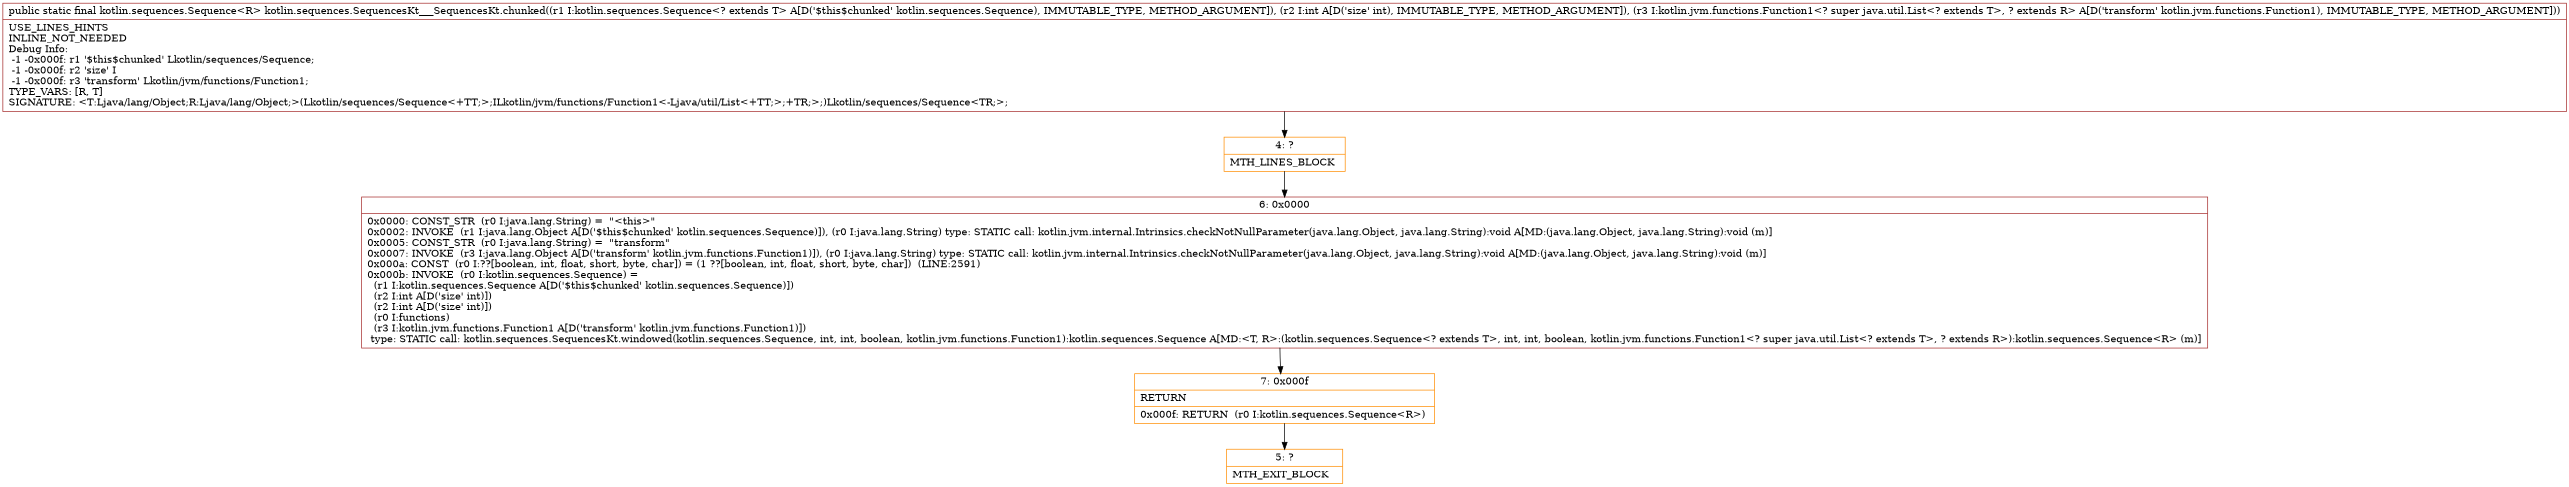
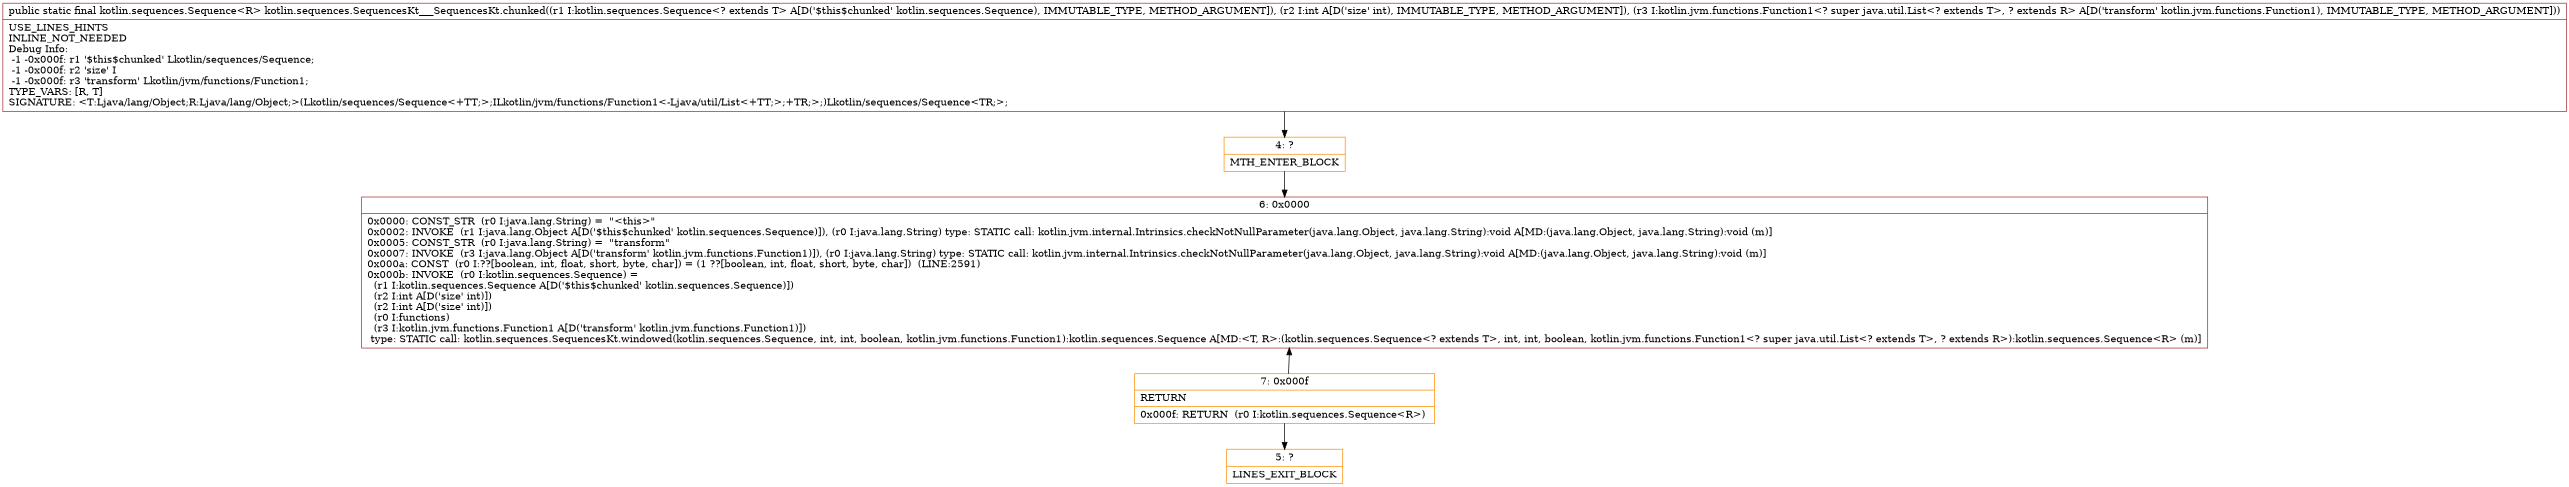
node "4: ?": text "MTH_LINES_BLOCK" -> "MTH_ENTER_BLOCK"
edge "6: 0x0000" -> "7: 0x000f": reversed
node "5: ?": text "MTH_EXIT_BLOCK" -> "LINES_EXIT_BLOCK"
